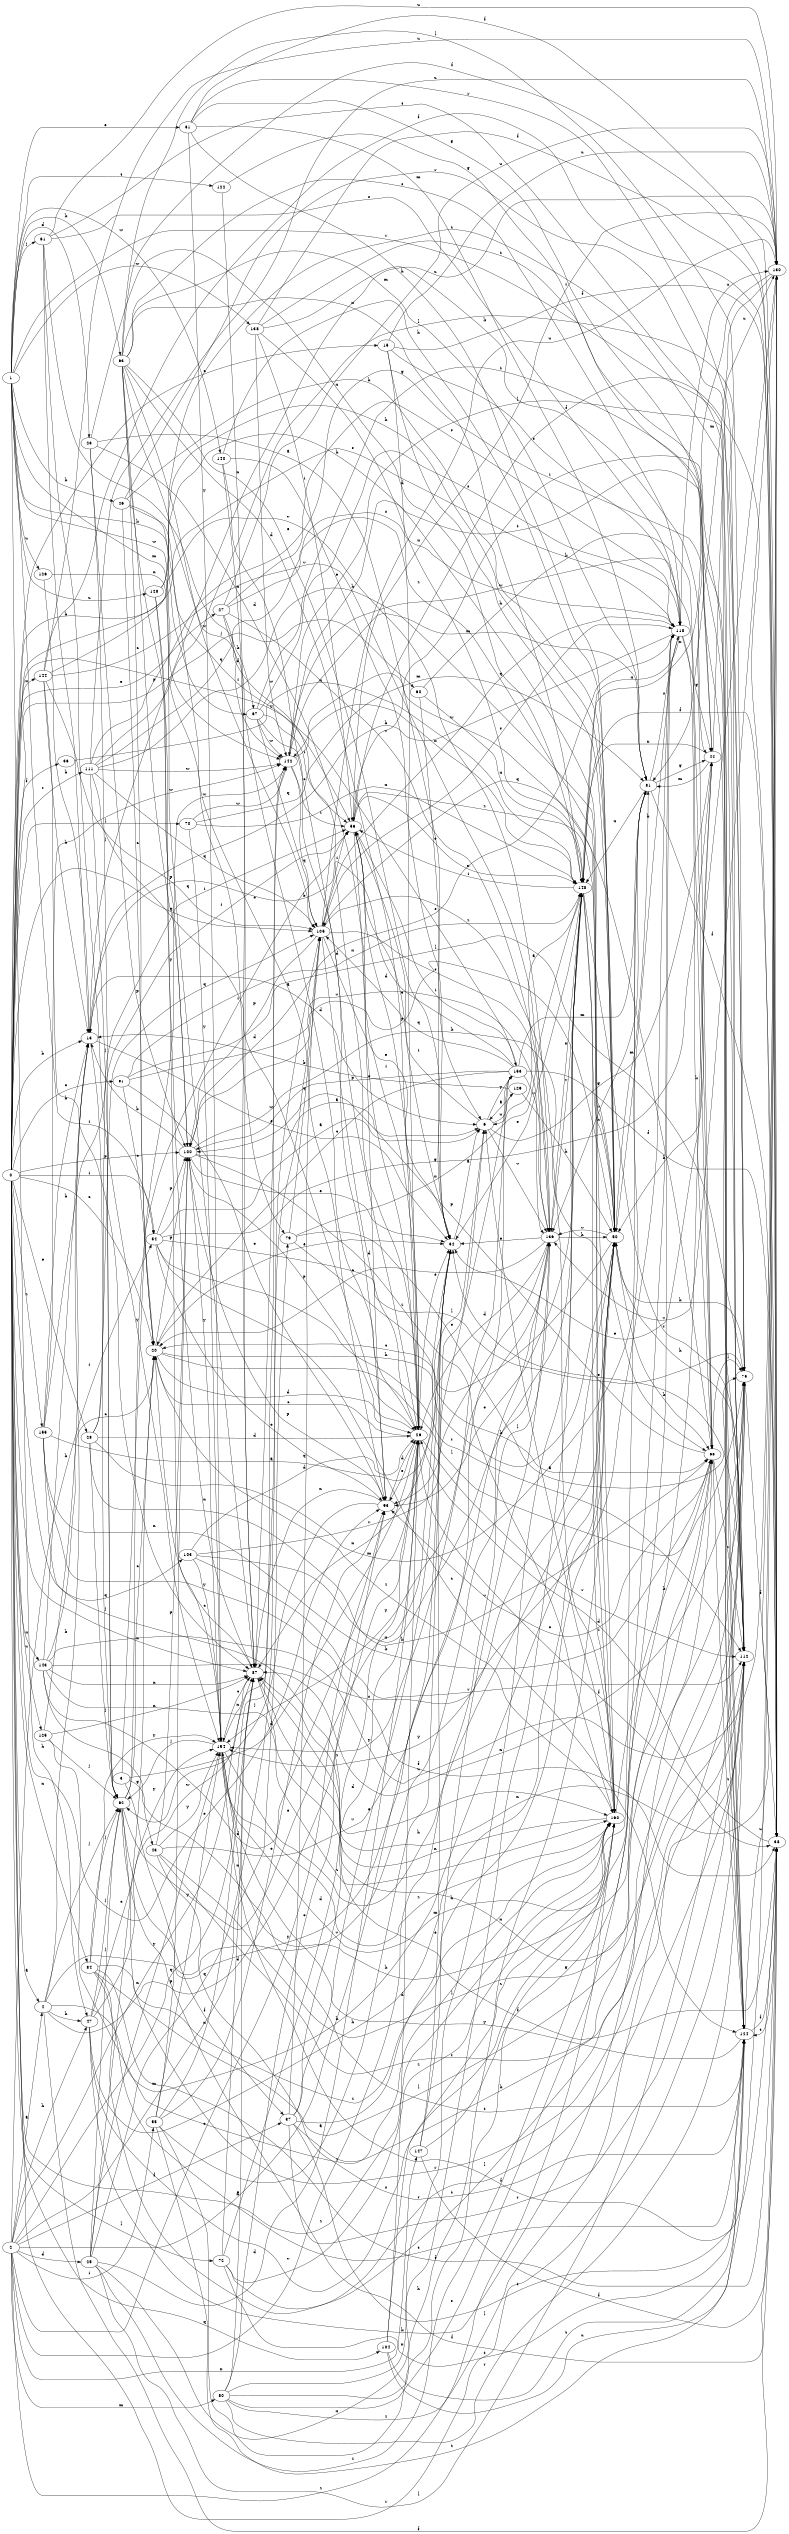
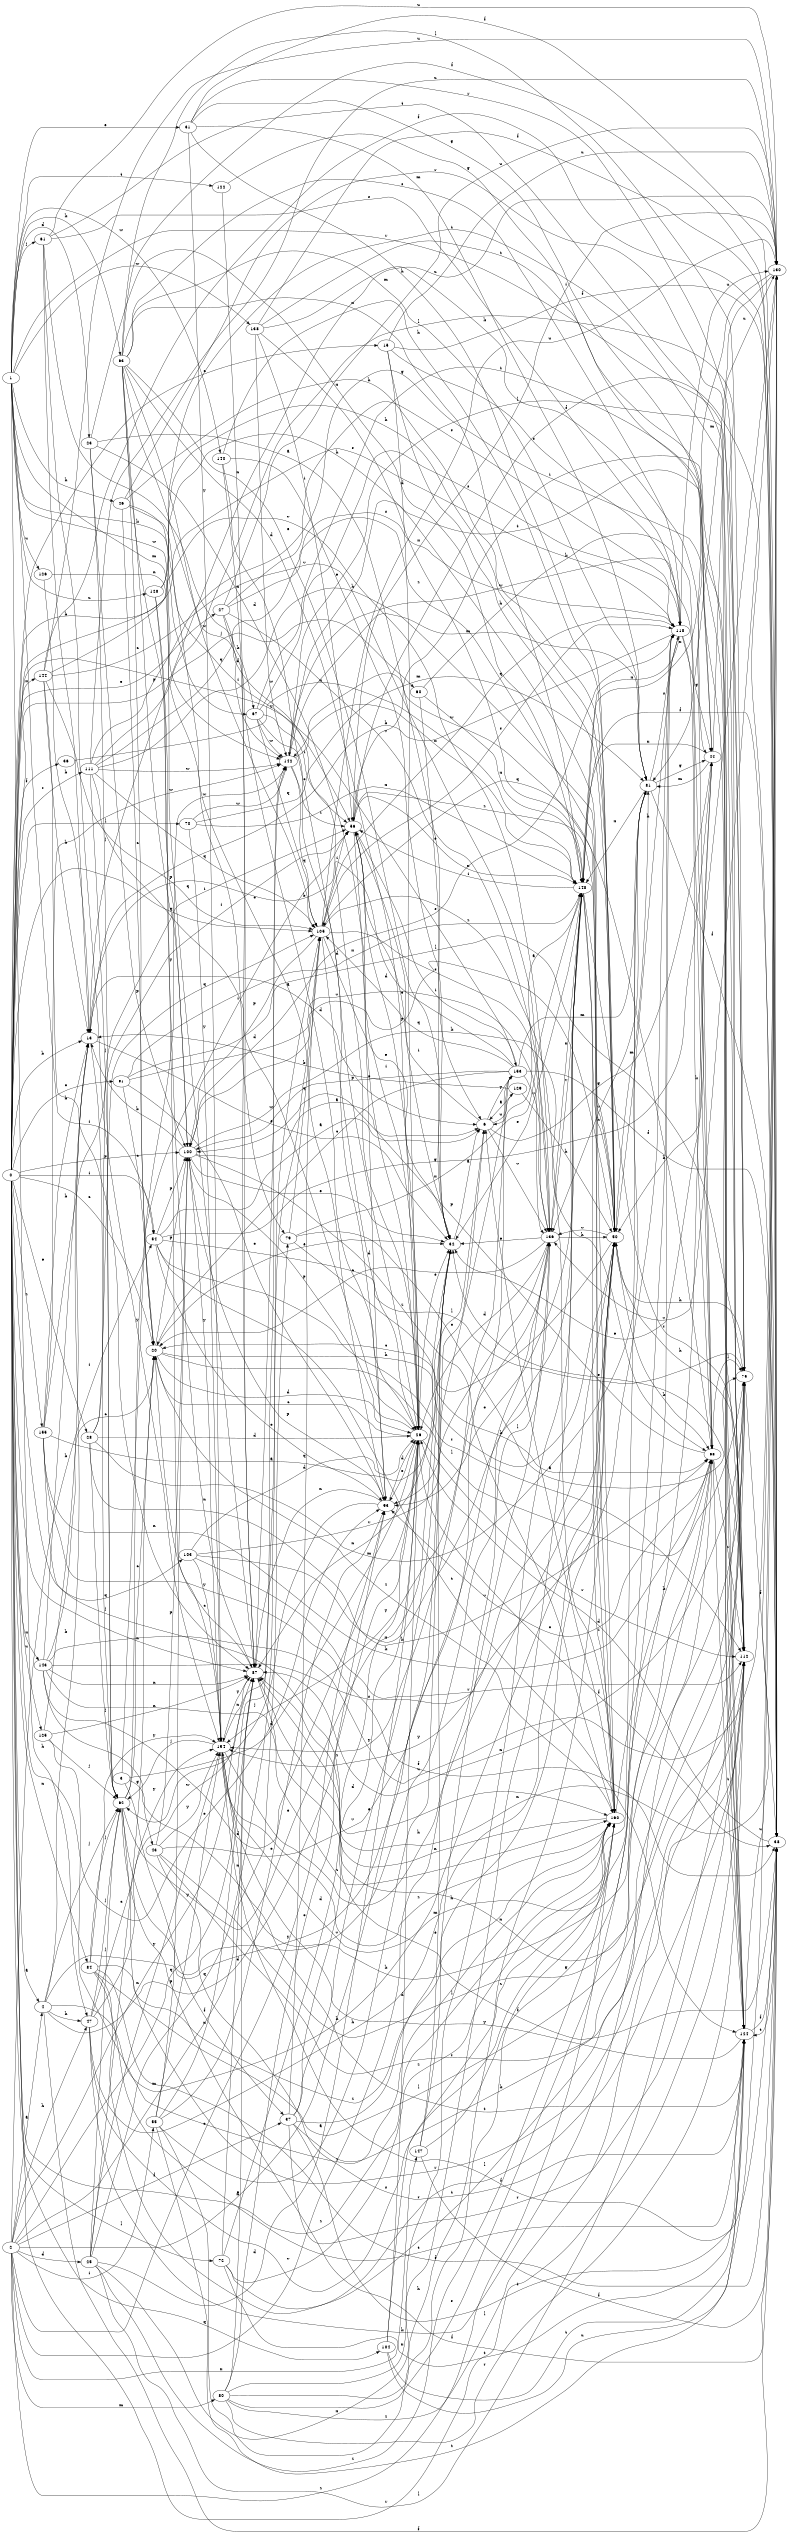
edge "87" -> "154": label "c" -> "y"
